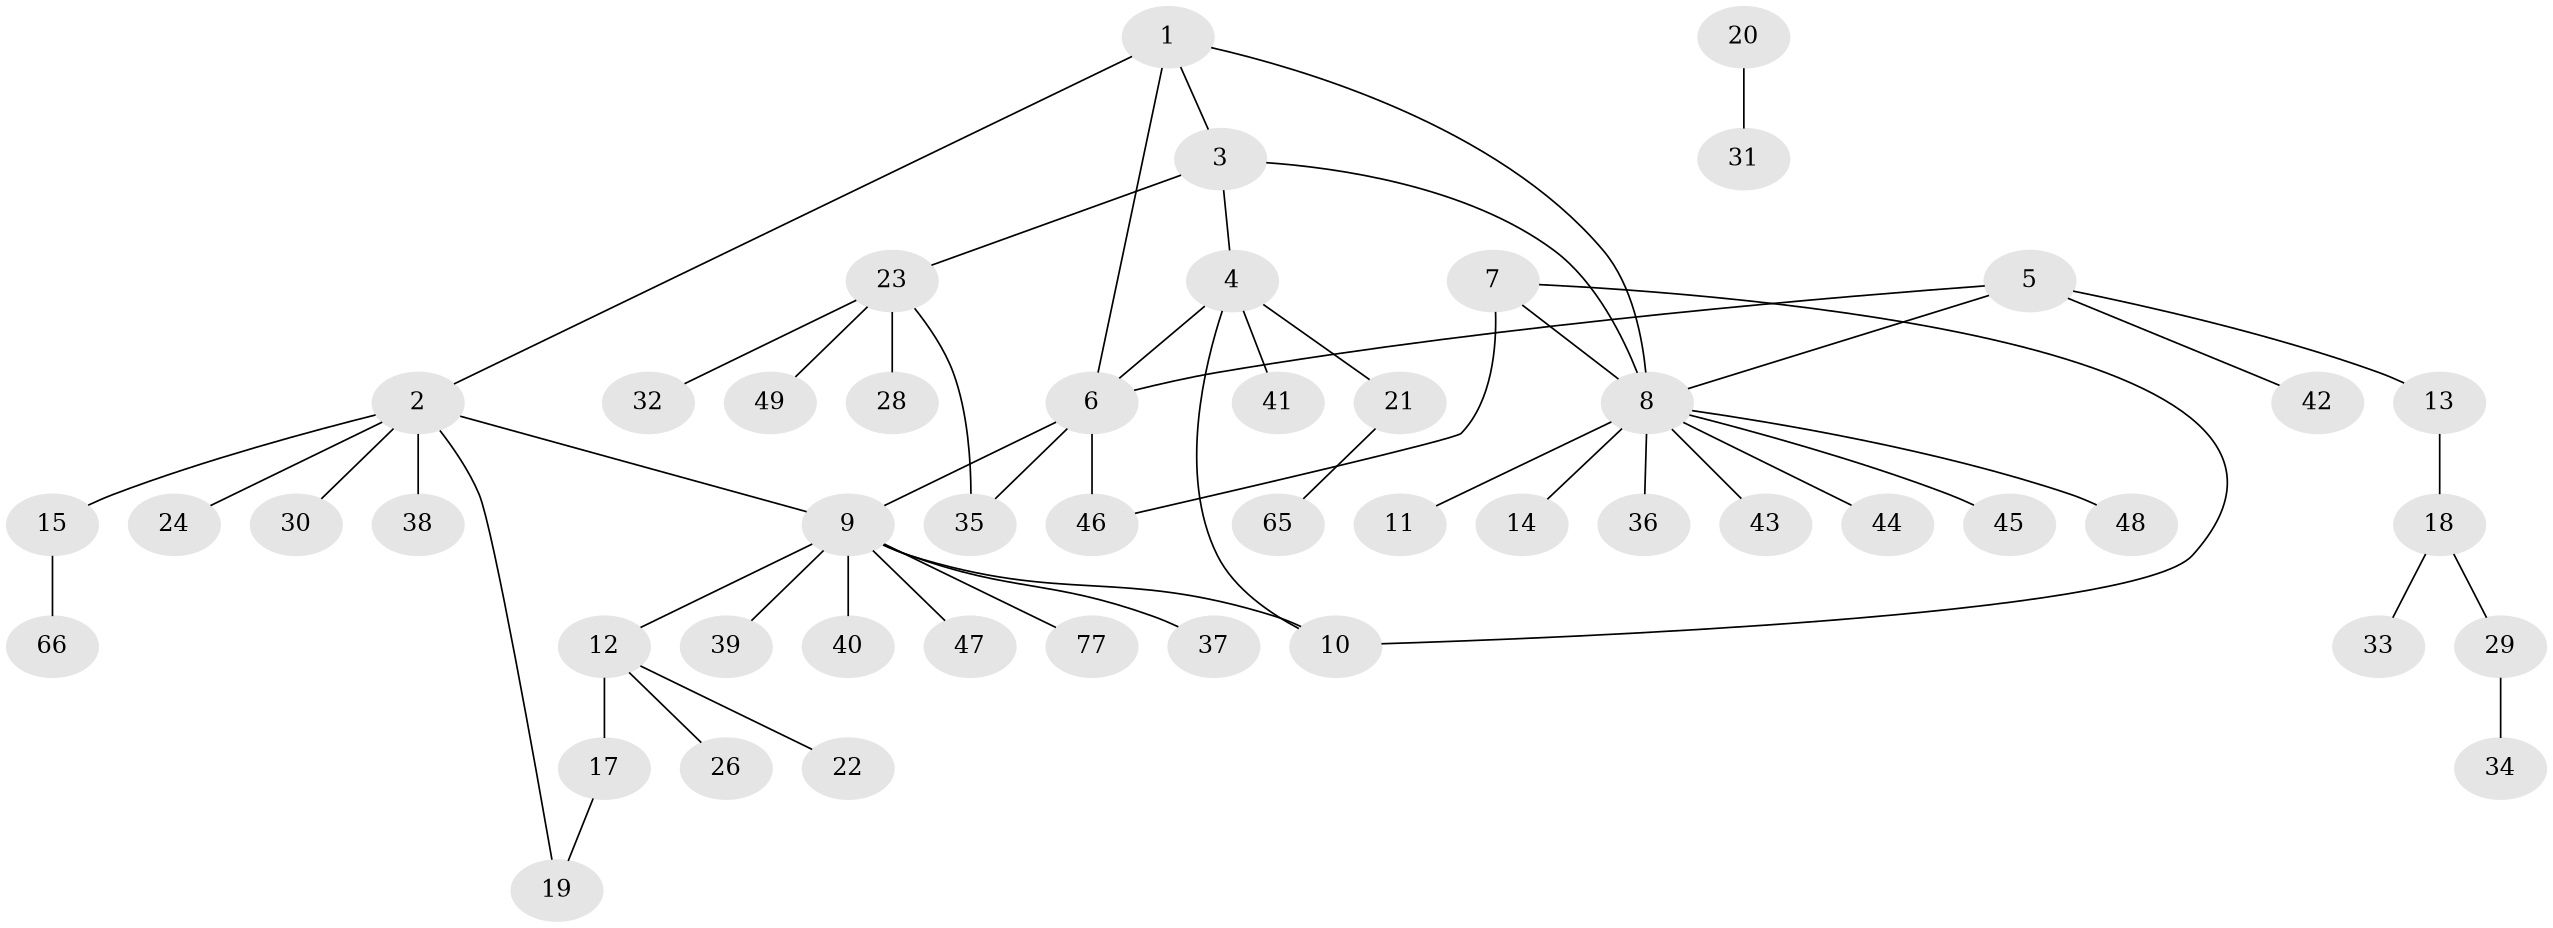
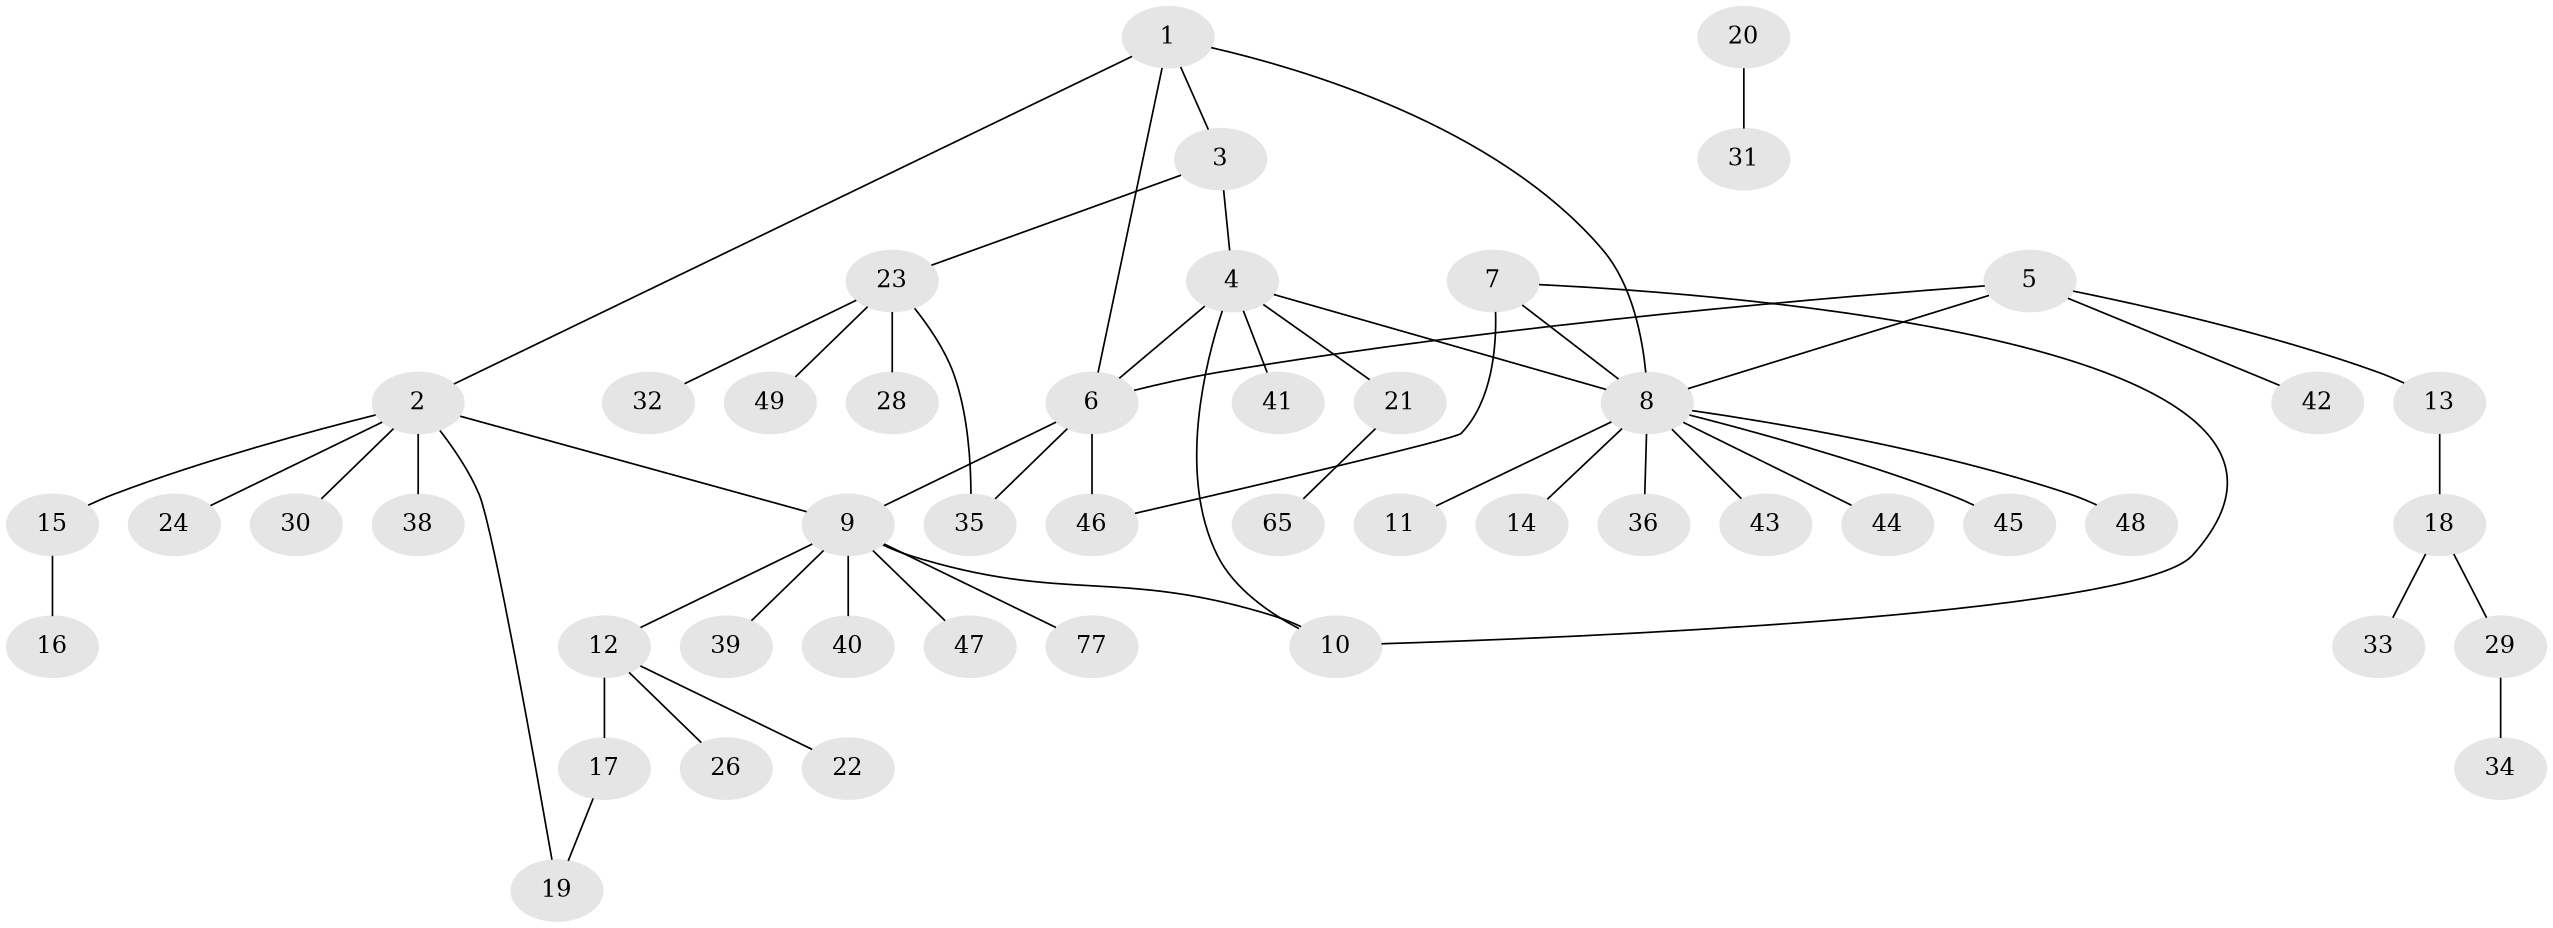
edge "3" -- "8": now "4" -- "8"
node "66": label "66" -> "16"
node "37": removed
